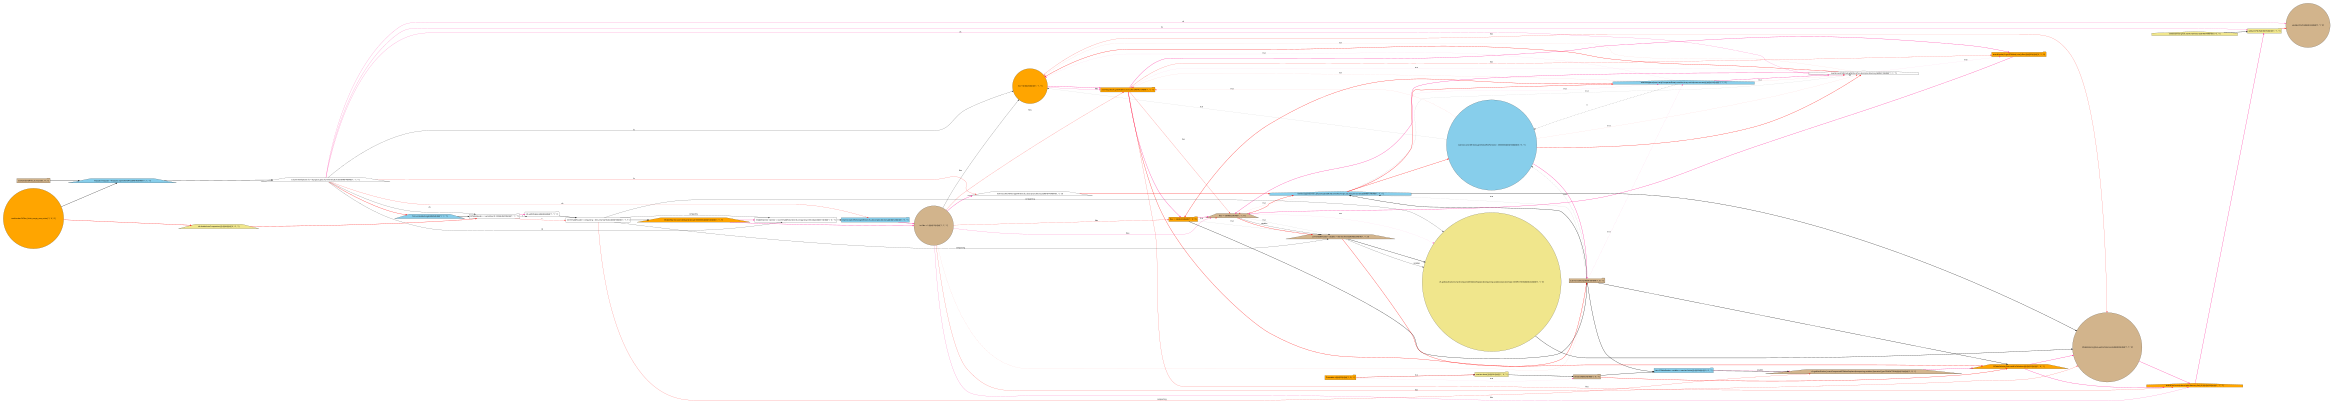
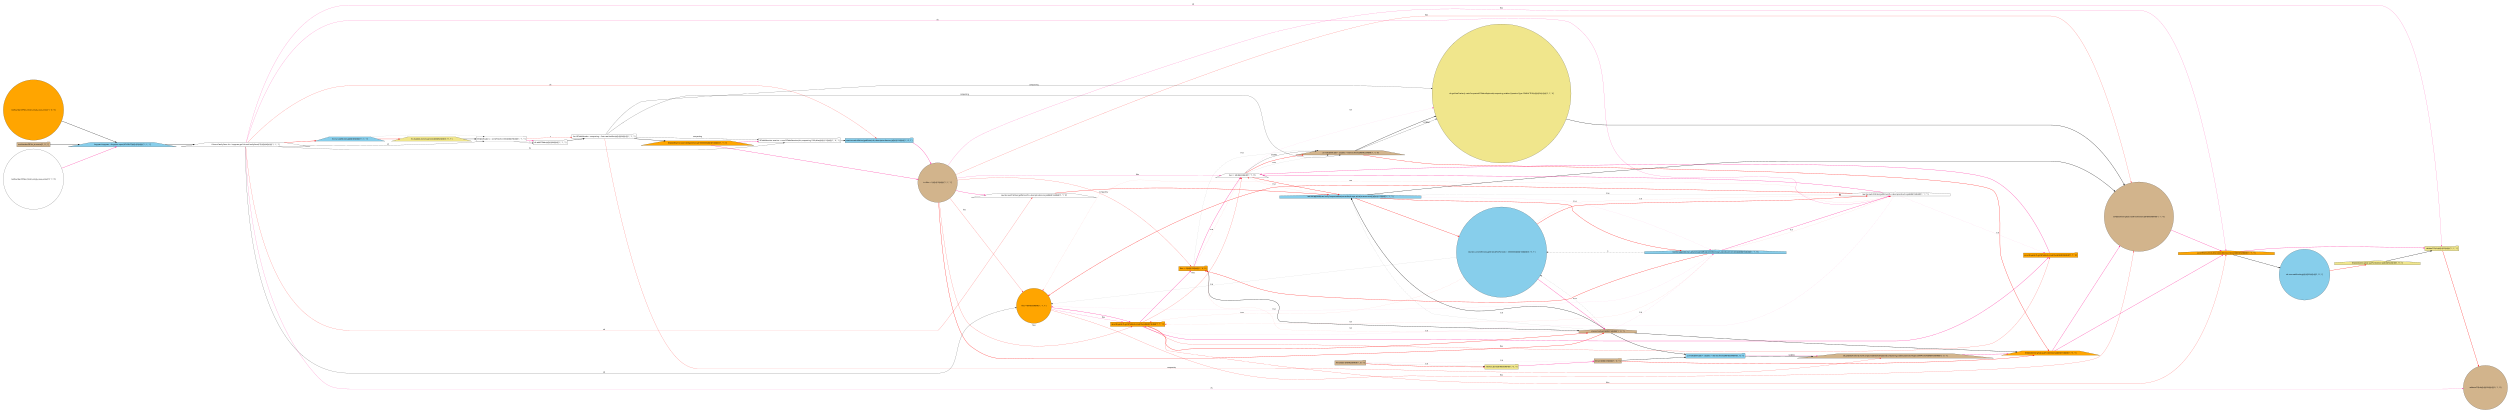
edge "int files = 1@@@13@@@['1', '1', '1']" -> "files++@@@20@@@['1', '1', '1']": color black -> red
node "testNumberOfFiles_finish_empty_new_writer['0', '1', '0']": added
edge "cfs.truncateBlocking()@@@5@@@['1', '1', '1']" -> "SSTableReader s = writeFile(cfs,1000)@@@7@@@['1', '1', '1']": style bold -> dotted
node "files == 3@@@22@@@['1', '1', '0']": fillcolor tan -> white
edge "int files = 1@@@13@@@['1', '1', '1']" -> "files == 3@@@22@@@['1', '0', '0']": label "files" -> "compacting"
edge "testNumberOfFiles_finish_empty_new_writer['1', '0', '0']" -> "cfs.disableAutoCompaction()@@@6@@@['0', '0', '1']": now "cfs.truncateBlocking()@@@5@@@['1', '1', '1']" -> "cfs.disableAutoCompaction()@@@6@@@['0', '0', '1']"
edge "cfs.disableAutoCompaction()@@@6@@@['0', '0', '1']" -> "SSTableReader s = writeFile(cfs,1000)@@@7@@@['1', '1', '1']": color red -> black
node "cfs.truncateBlocking()@@@33@@@['0', '0', '1']": added
node "scanner.hasNext()@@@16@@@['1', '0', '1']": shape folder -> house
edge "scanner.hasNext()@@@16@@@['1', '0', '1']" -> "files == 3@@@22@@@['1', '0', '0']": added, label "true"
edge "int files = 1@@@13@@@['1', '1', '1']" -> "scanner.hasNext()@@@16@@@['1', '0', '1']": style dotted -> bold
edge "rewriter.abort()@@@26@@@['1', '0', '1']" -> "throw t@@@27@@@['1', '0', '1']": color black -> deeppink
node "Throwable t@@@25@@@['1', '0', '1']": fillcolor orange -> tan
